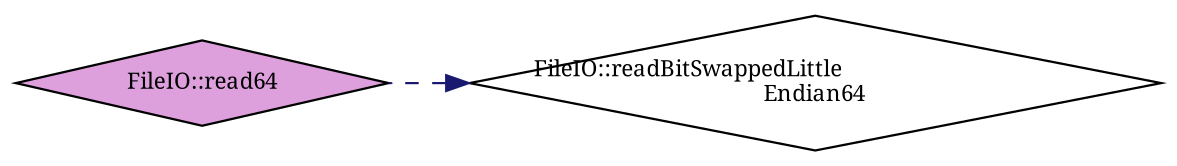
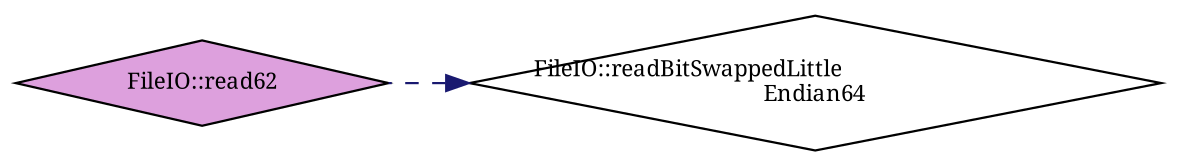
node "FileIO::read64": label "FileIO::read64" -> "FileIO::read62"
